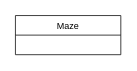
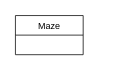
node "Maze": size 105x39 -> 68x39
